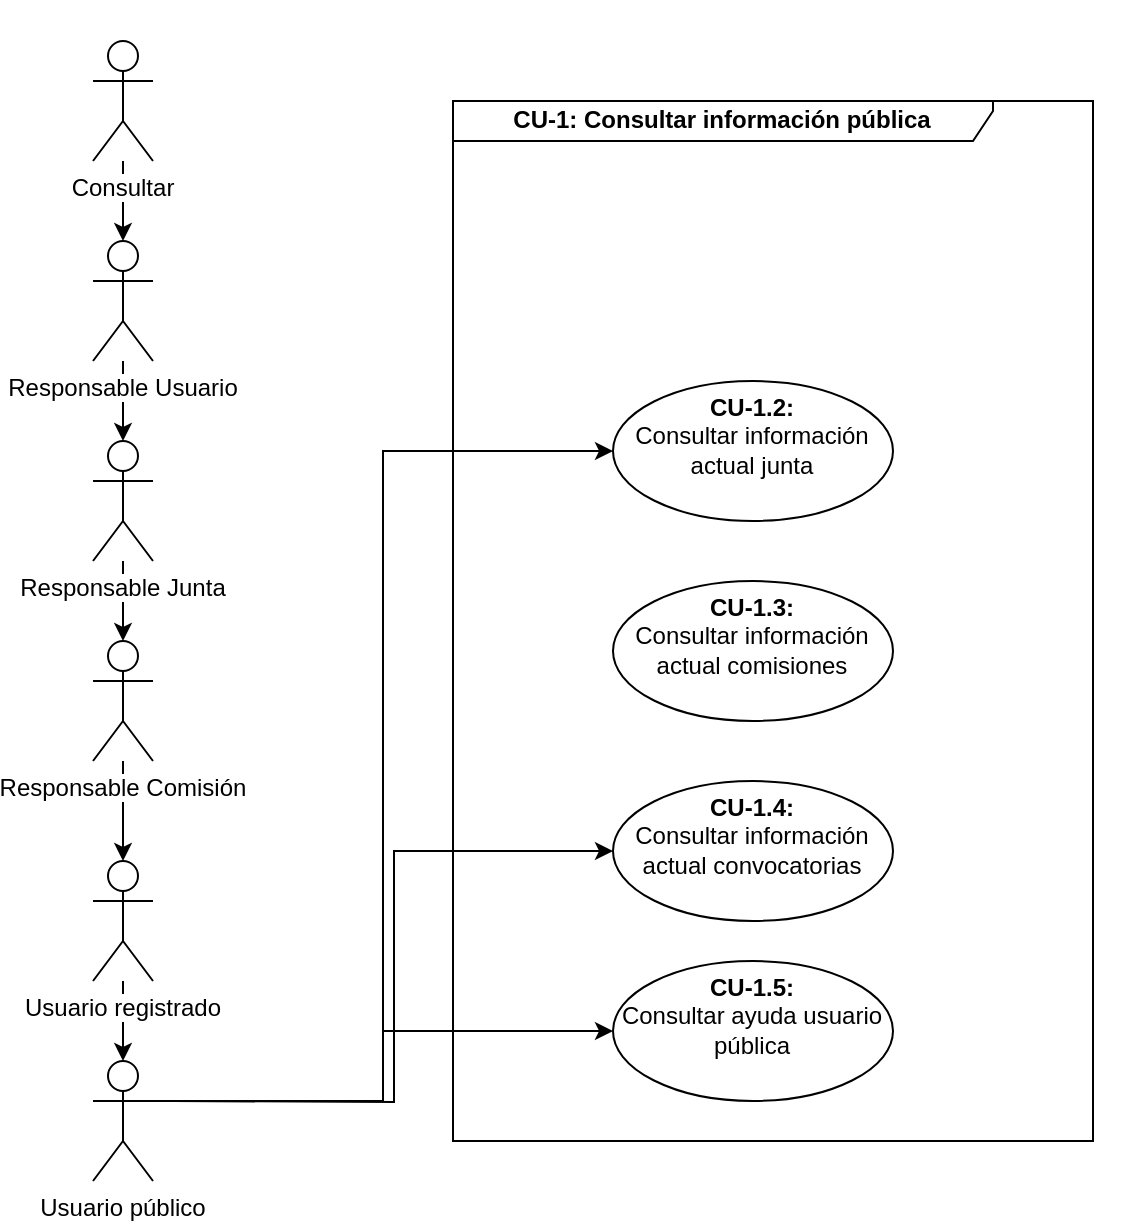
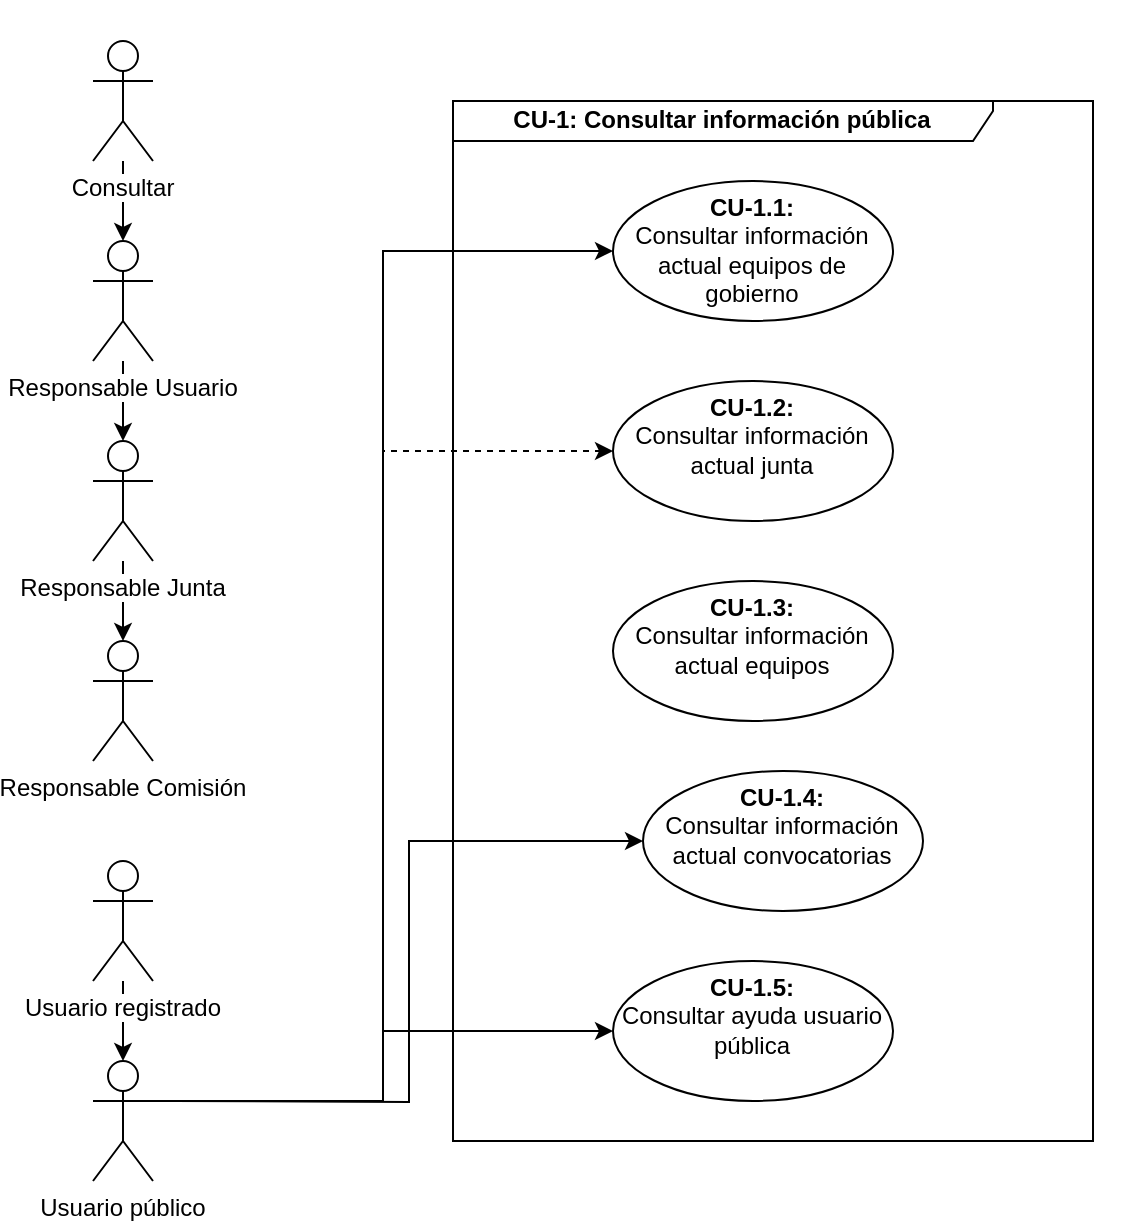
edge "Usuario público" -> "CU-1.1: Consultar información actual equipos de gobierno": added
node "CU-1.1: Consultar información actual equipos de gobierno": added
edge "Usuario público" -> "CU-1.2: Consultar información actual junta": style solid -> dashed
node "CU-1.3: Consultar información actual comisiones": label "CU-1.3: Consultar información actual comisiones" -> "CU-1.3: Consultar información actual equipos"
edge "Responsable Comisión" -> "Usuario registrado": removed
node "CU-1.4: Consultar información actual convocatorias": moved (753, 851) -> (783, 841)
